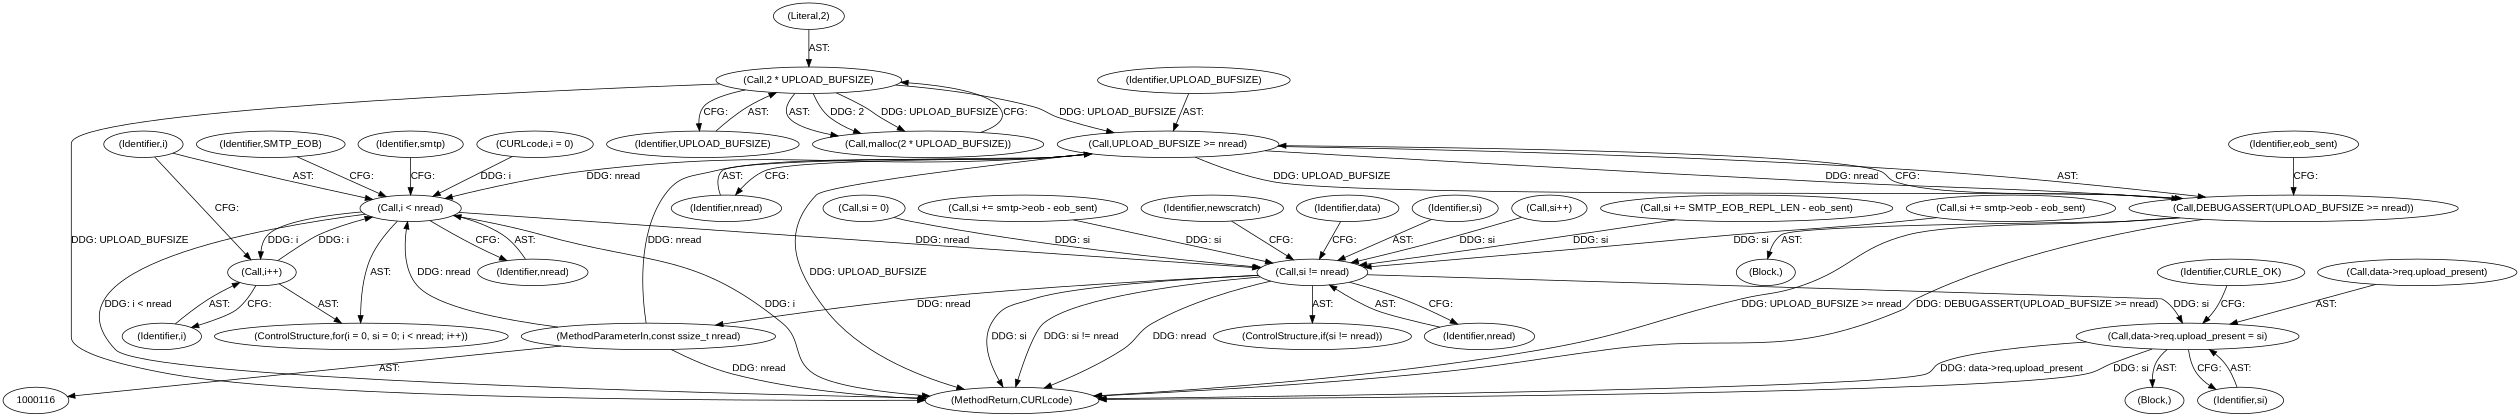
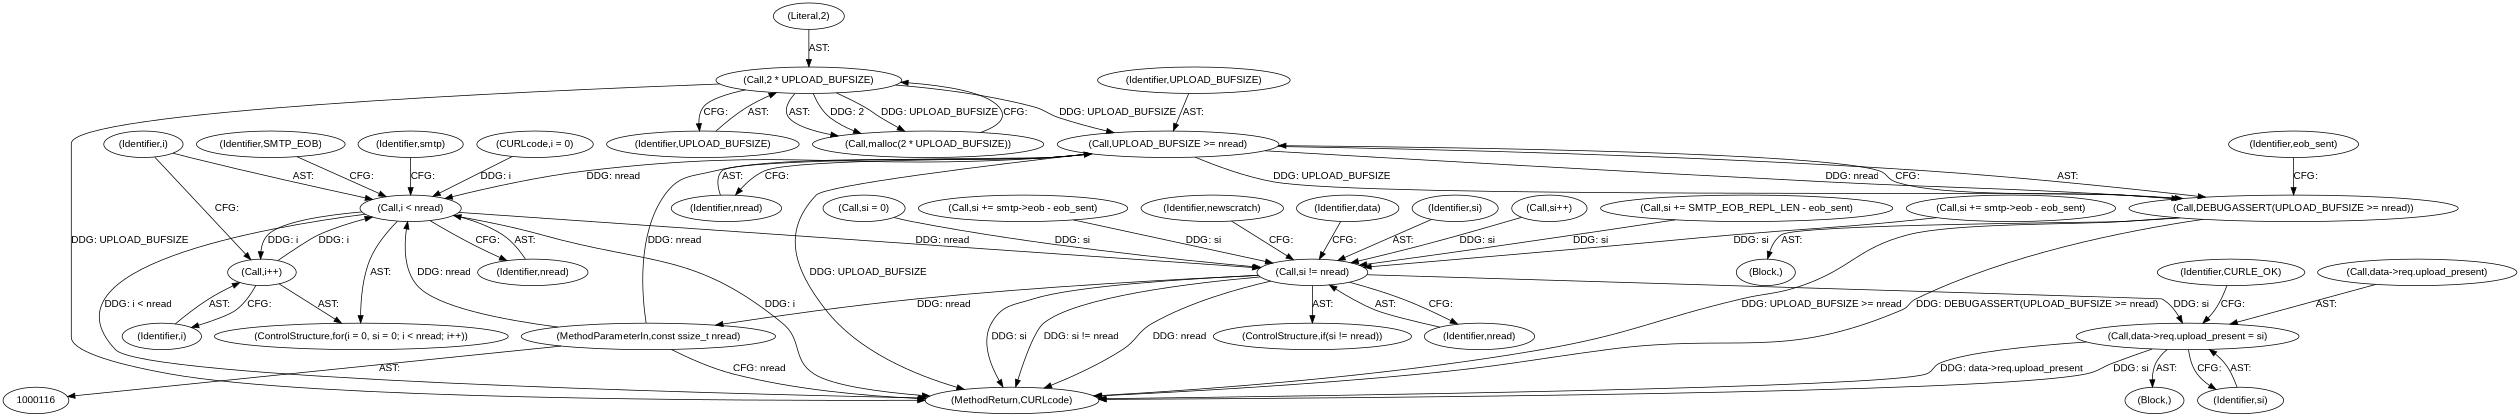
edge "(MethodParameterIn,const ssize_t nread)" -> "(MethodReturn,CURLcode)": label "DDG: nread" -> "CFG: nread"
